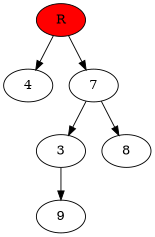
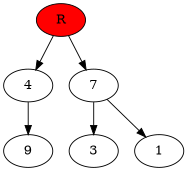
node "8": label "8" -> "1"
edge "3" -> "9": now "4" -> "9"
